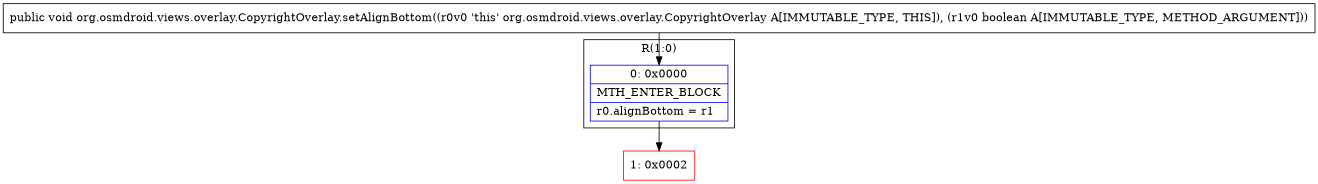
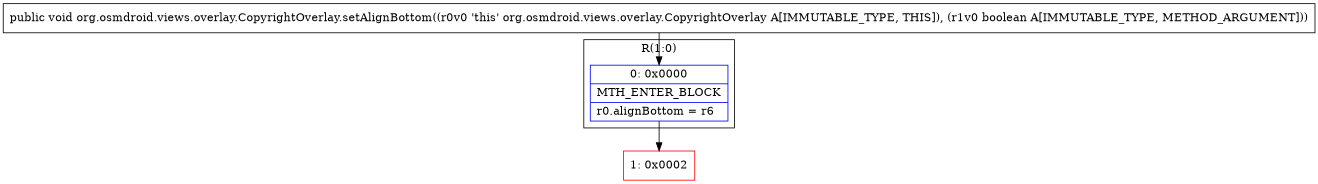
node "0: 0x0000": text "r0.alignBottom = r1" -> "r0.alignBottom = r6"
